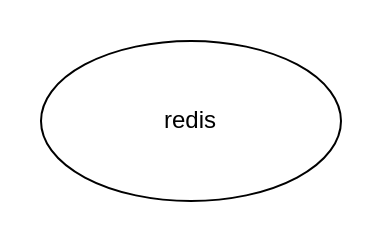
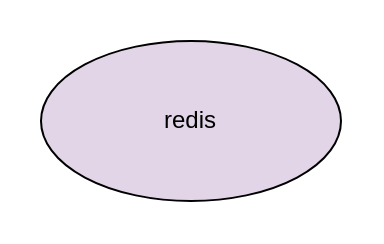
node "redis": fillcolor #ffffff -> #e1d5e7
